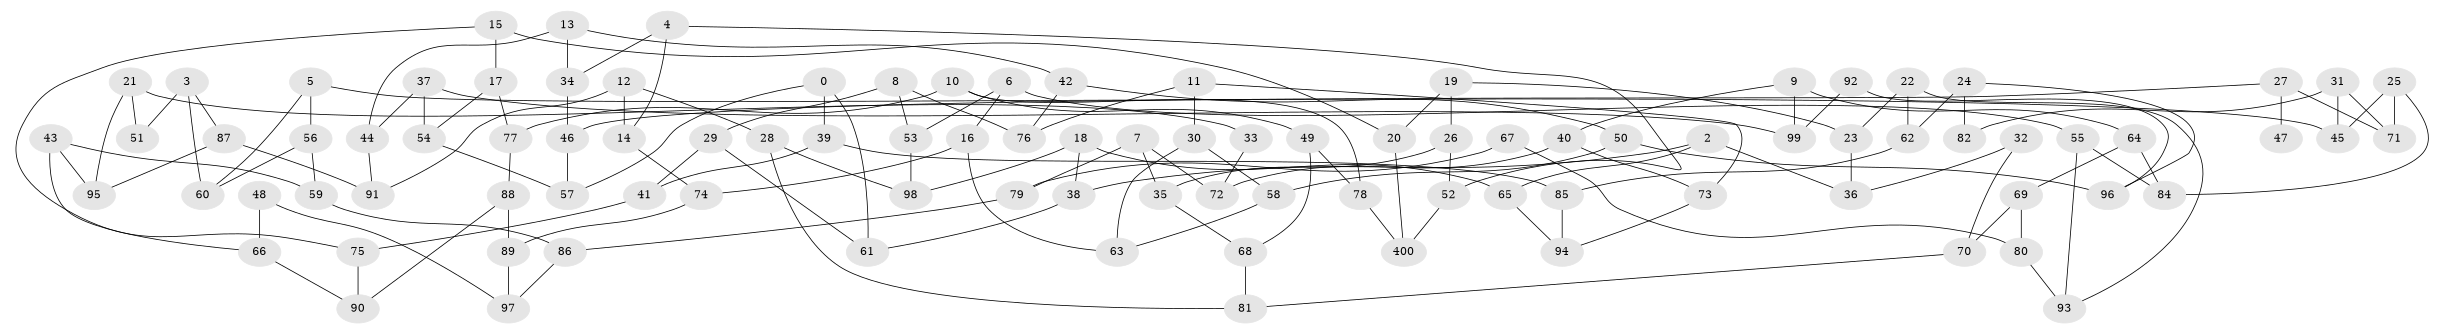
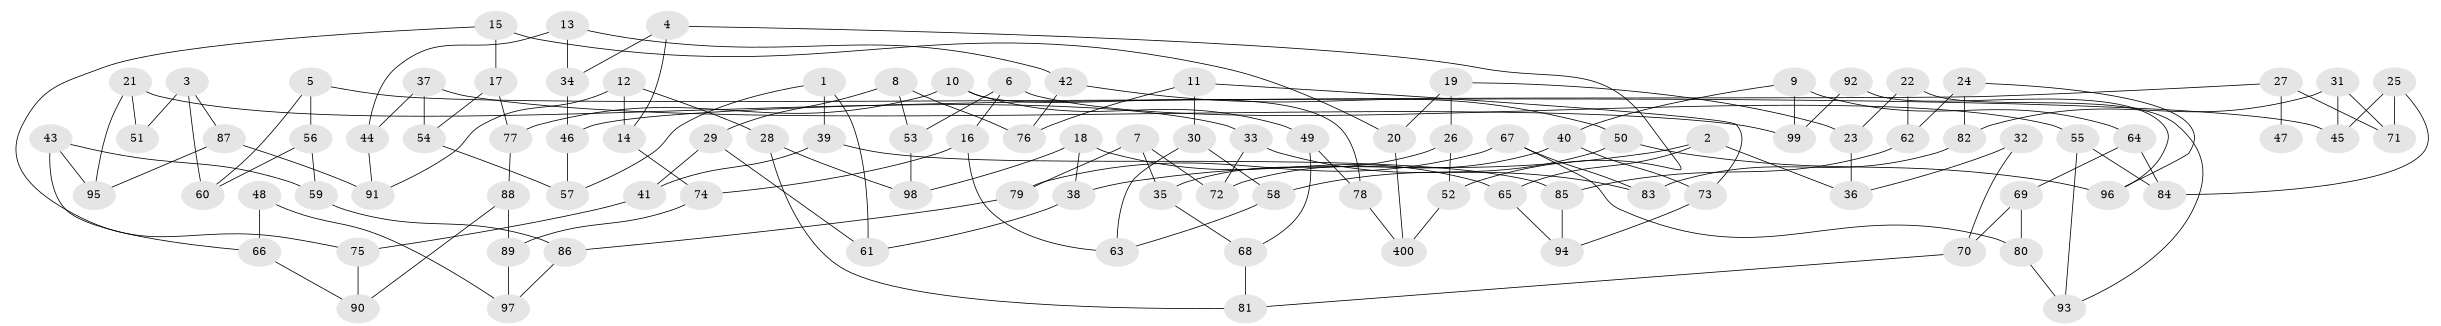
node "0": label "0" -> "1"
node "83": added
